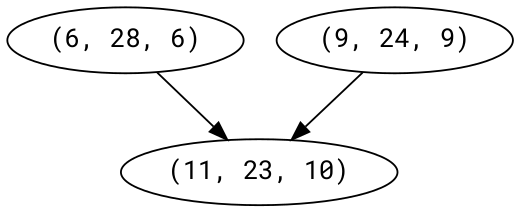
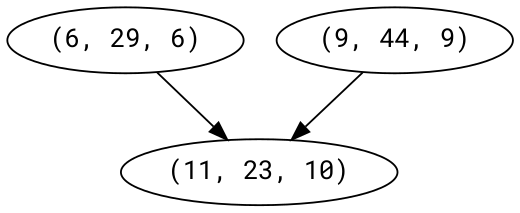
node "(6, 28, 6)": label "(6, 28, 6)" -> "(6, 29, 6)"
node "(9, 24, 9)": label "(9, 24, 9)" -> "(9, 44, 9)"
